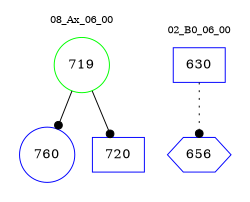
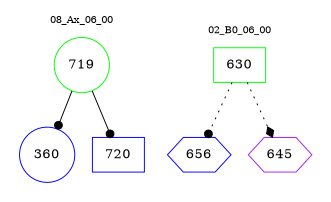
node "630": color blue -> green
node "760": label "760" -> "360"
node "645": added
